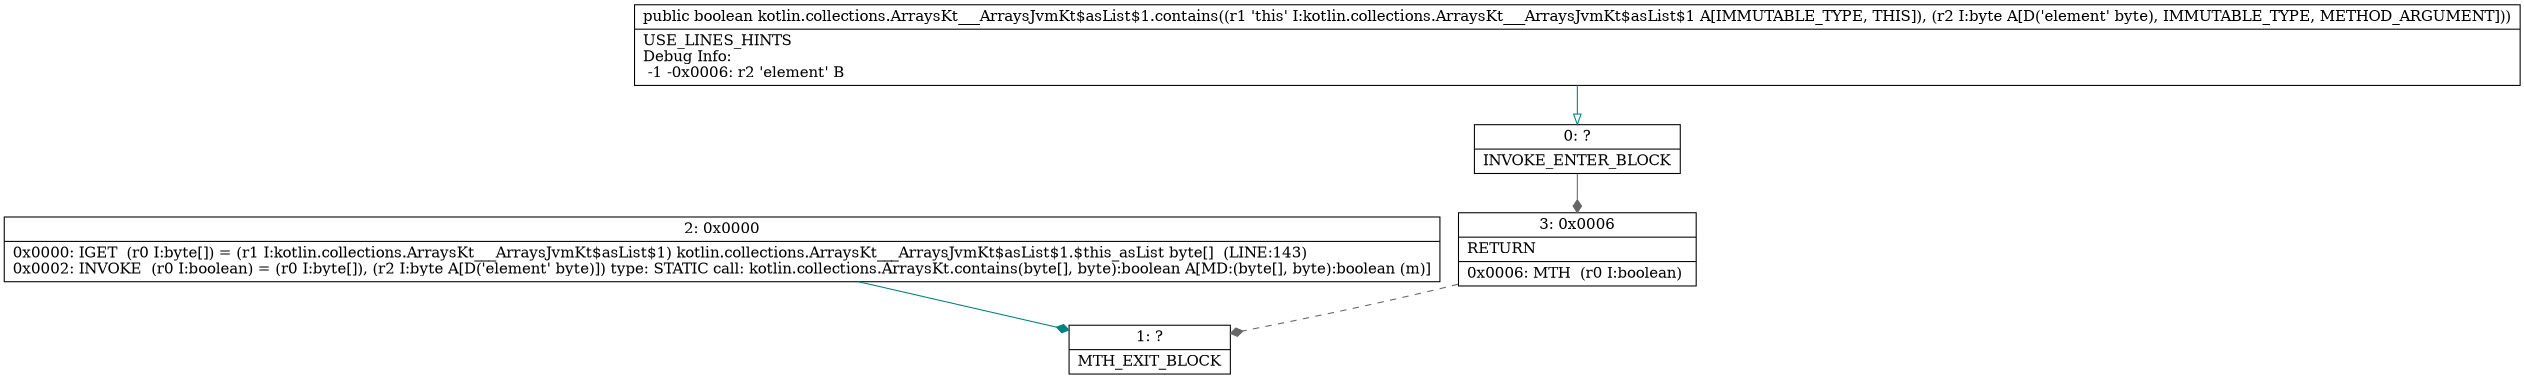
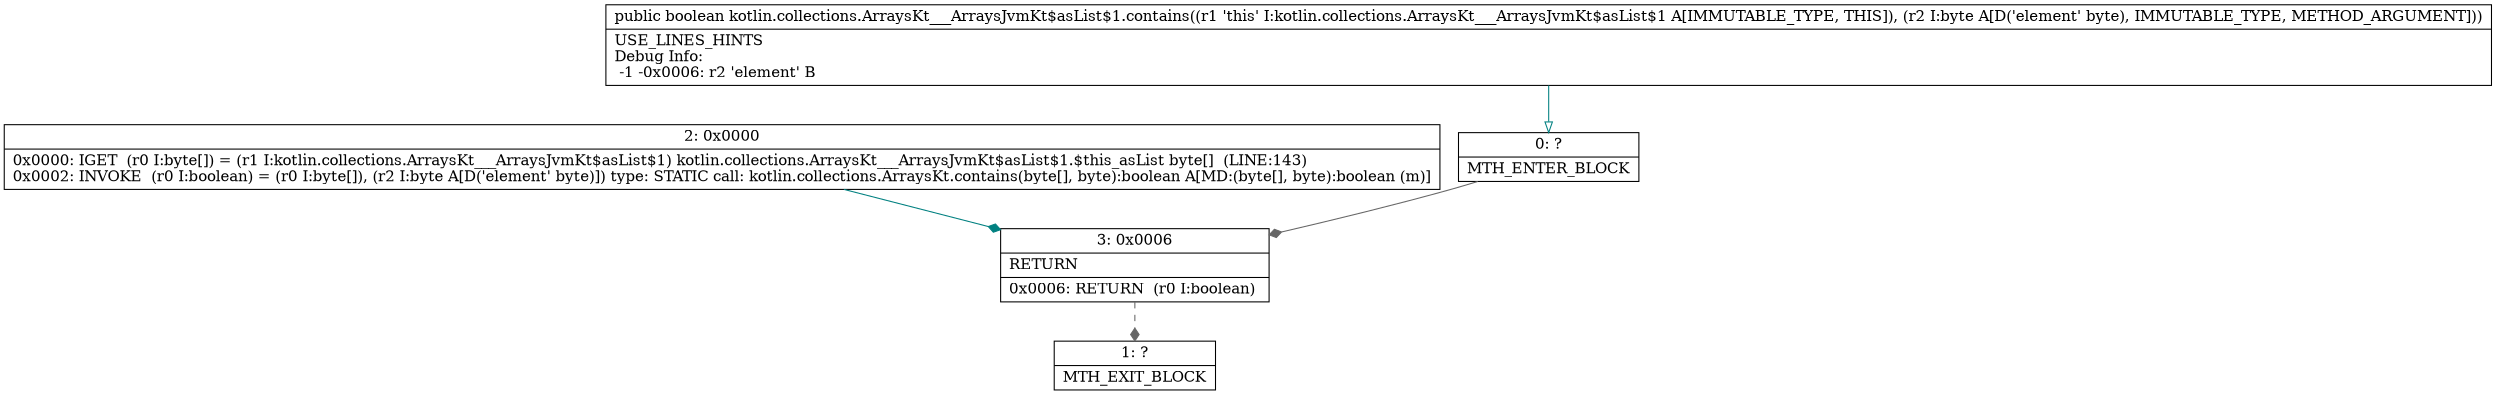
node "0: ?": text "INVOKE_ENTER_BLOCK" -> "MTH_ENTER_BLOCK"
node "3: 0x0006": text "0x0006: MTH  (r0 I:boolean)" -> "0x0006: RETURN  (r0 I:boolean)"
edge "2: 0x0000" -> "1: ?": now "2: 0x0000" -> "3: 0x0006"
